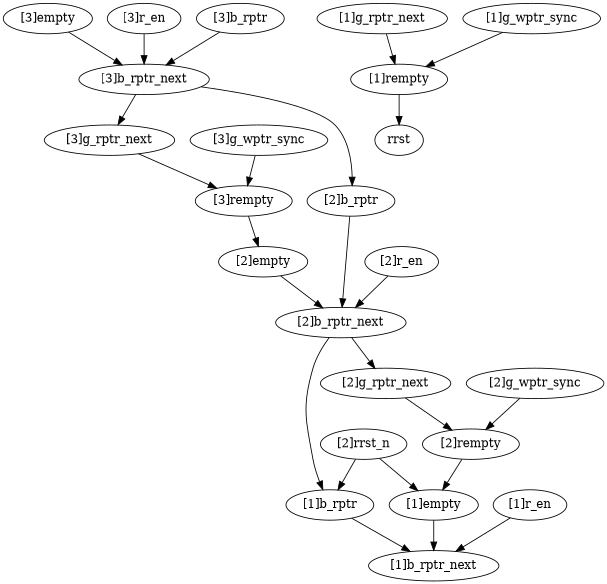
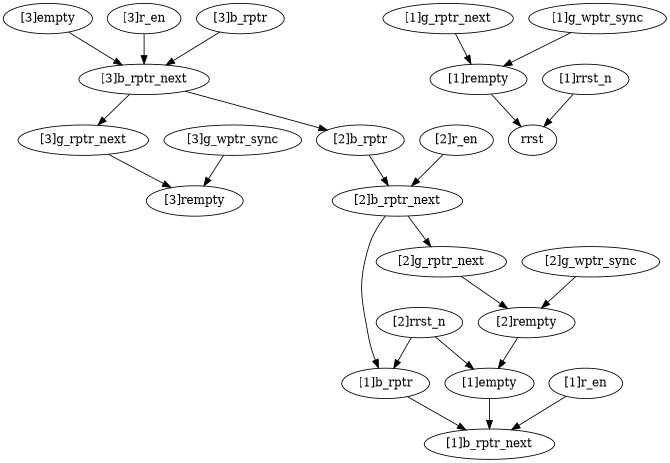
node "[1]rrst_n": added
node "[2]empty": removed
